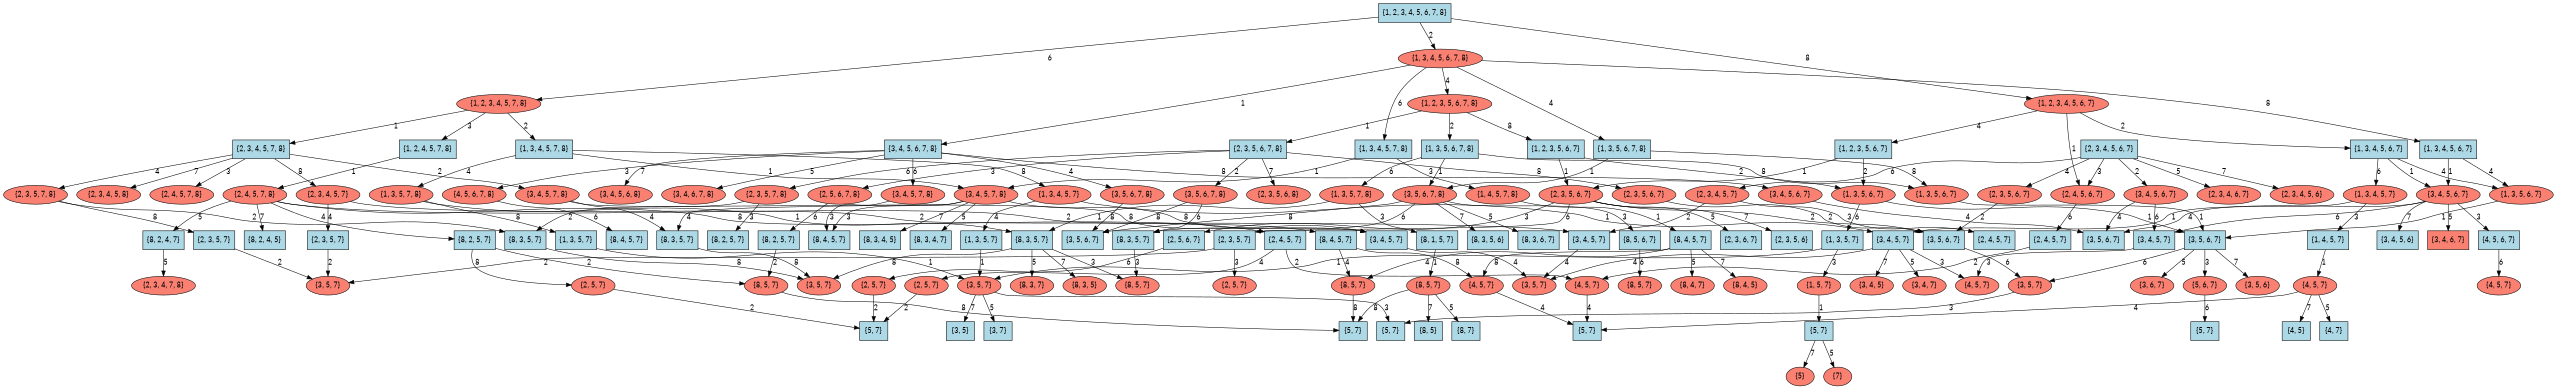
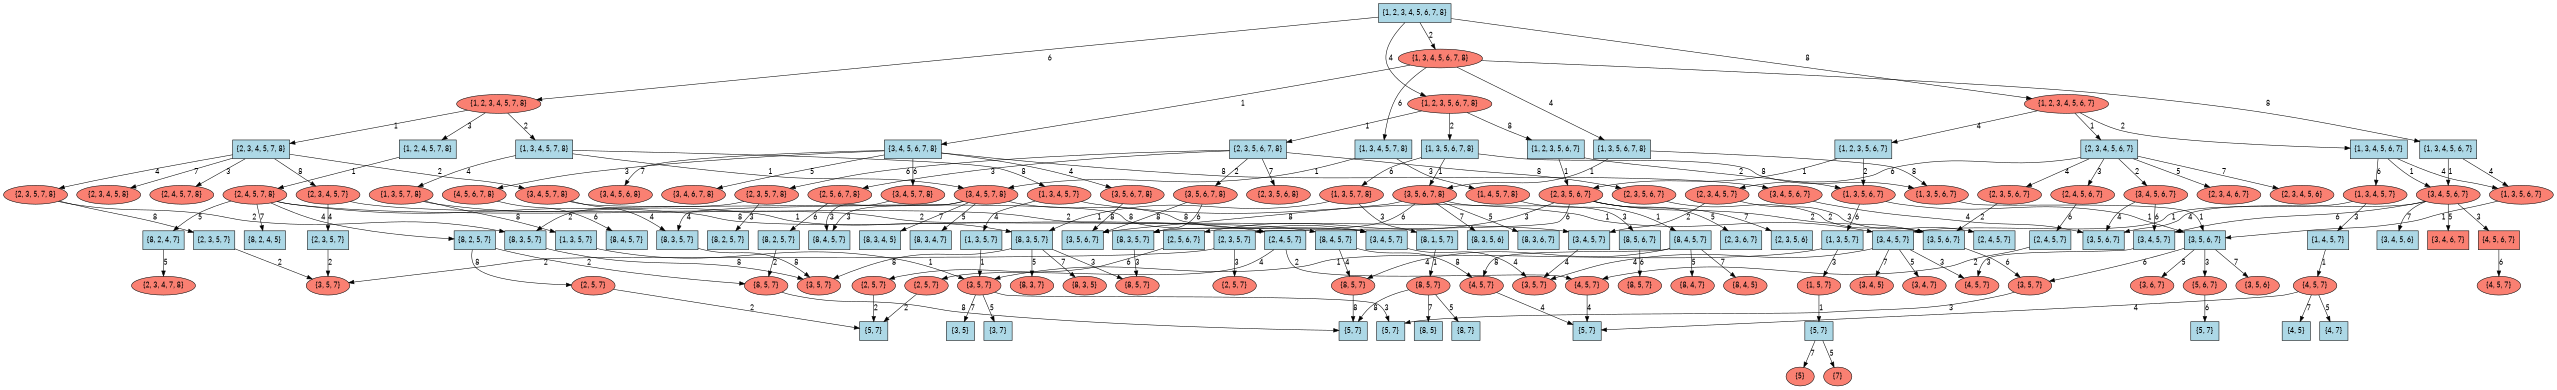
edge "{1, 3, 4, 5, 6, 7, 8}" -> "{1, 2, 3, 5, 6, 7, 8}": now "{1, 2, 3, 4, 5, 6, 7, 8}" -> "{1, 2, 3, 5, 6, 7, 8}"
edge "{1, 2, 3, 4, 5, 6, 7}" -> "{2, 4, 5, 6, 7}": now "{1, 2, 3, 4, 5, 6, 7}" -> "{2, 3, 4, 5, 6, 7}"
node "{4, 5, 6, 7}": fillcolor lightblue -> salmon
